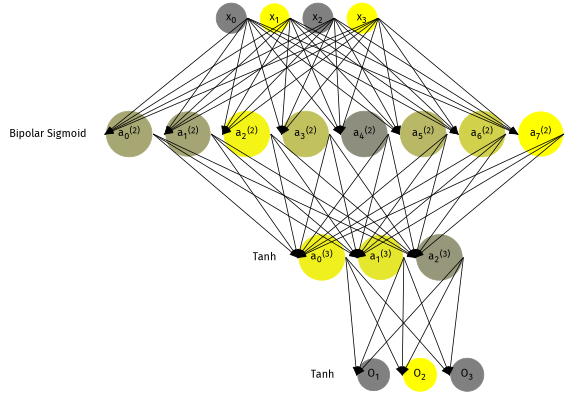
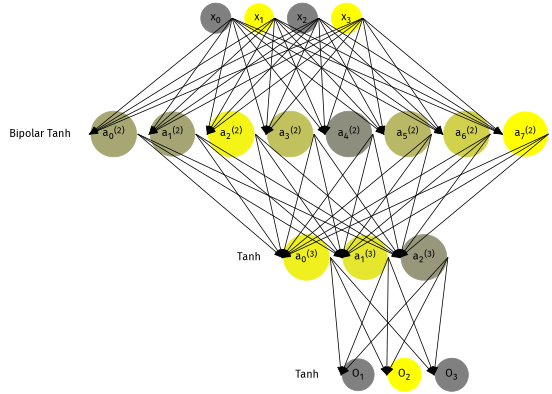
node "Bipolar Sigmoid": label "Bipolar Sigmoid" -> "Bipolar Tanh"
